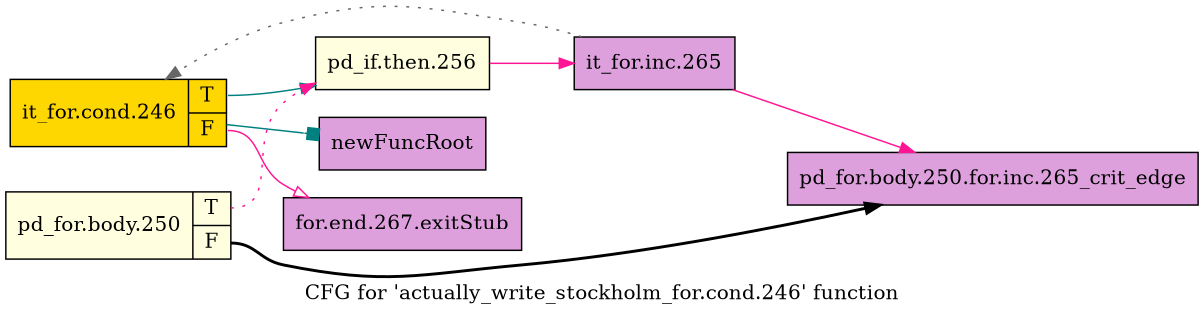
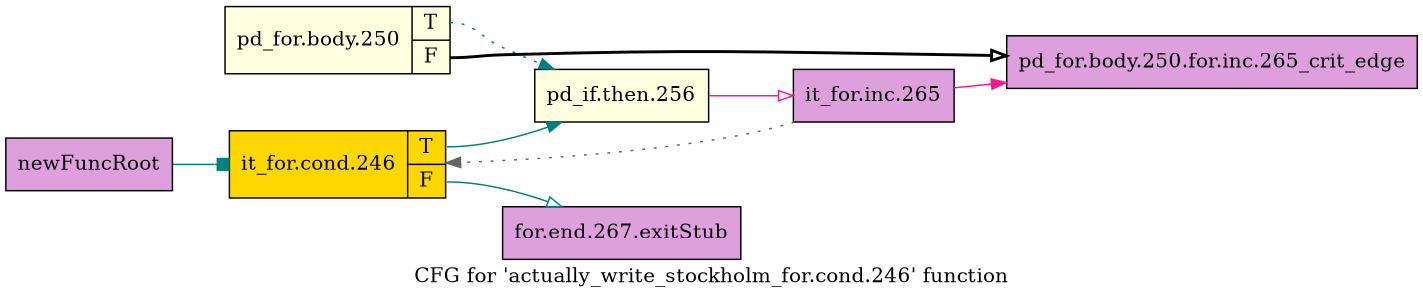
edge "pd_if.then.256" -> "it_for.inc.265": arrowhead normal -> onormal
edge "it_for.cond.246" -> "newFuncRoot": reversed
edge "pd_for.body.250" -> "pd_if.then.256": color deeppink -> teal
edge "it_for.cond.246" -> "for.end.267.exitStub": color deeppink -> teal
edge "pd_for.body.250" -> "pd_for.body.250.for.inc.265_crit_edge": arrowhead normal -> onormal
